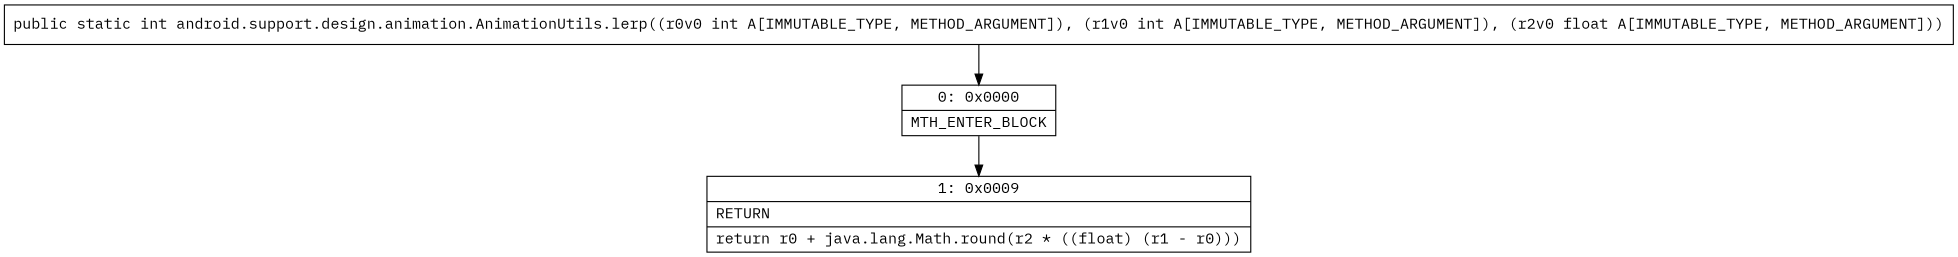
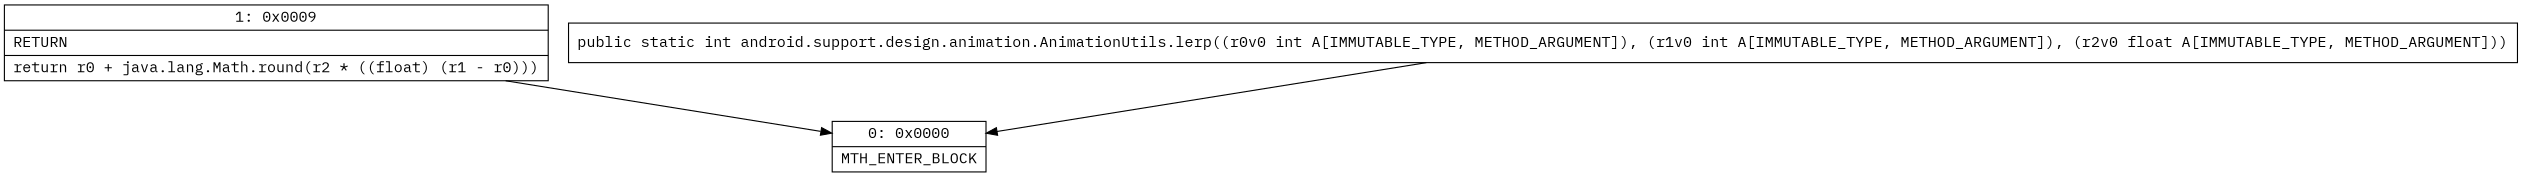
edge "0: 0x0000" -> "1: 0x0009": reversed
